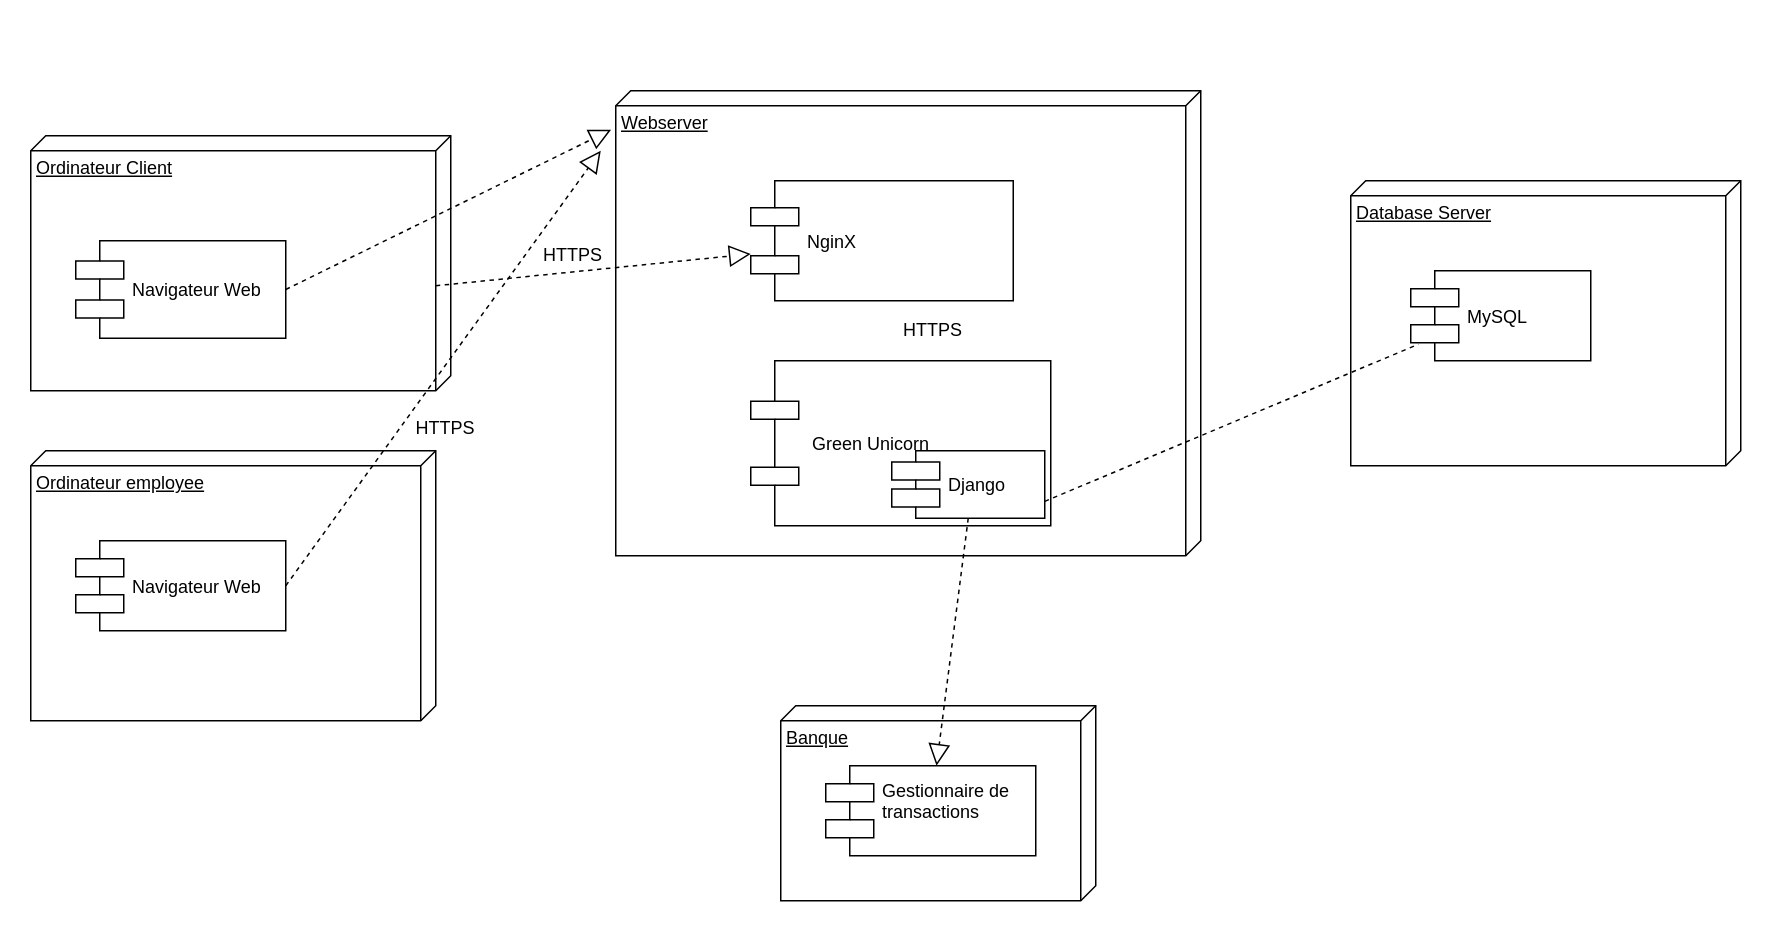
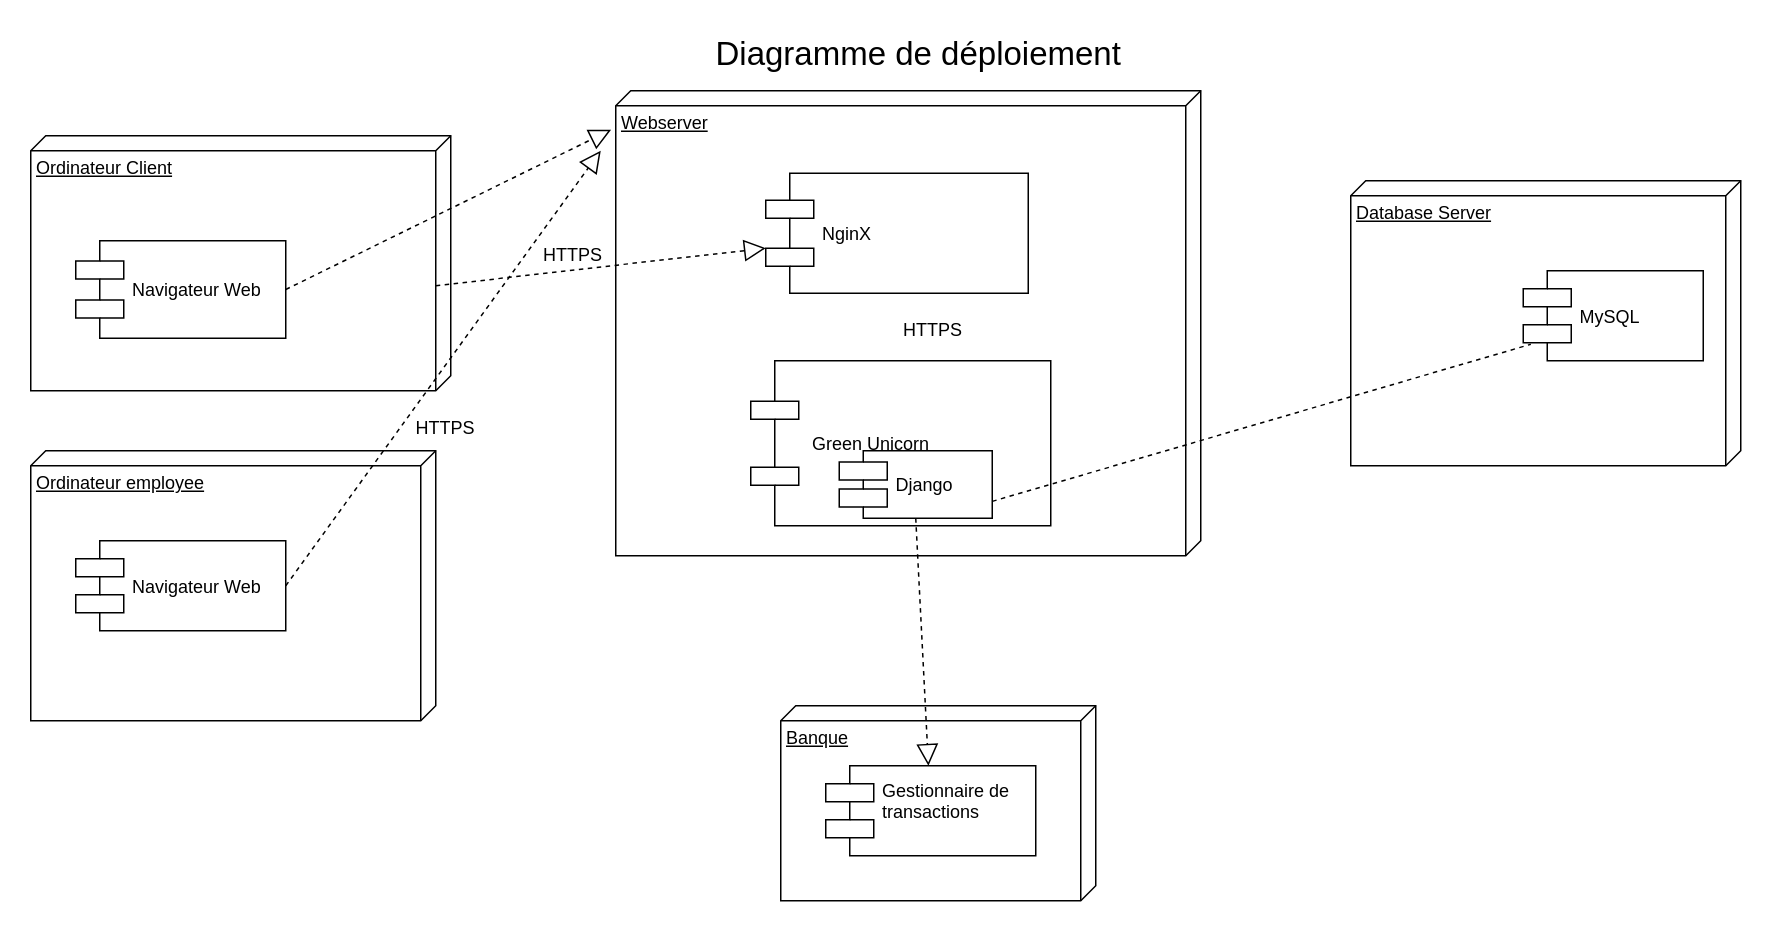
node "Diagramme de déploiement": added
node "NginX": moved (882, 241) -> (897, 233)
node "MySQL": moved (1501, 316) -> (1613, 316)
node "Django": moved (968, 485) -> (916, 485)
